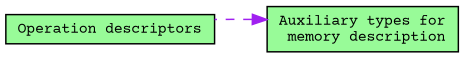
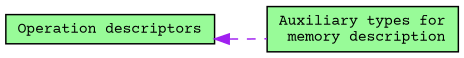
edge "Operation descriptors" -> "Auxiliary types for memory description": reversed
